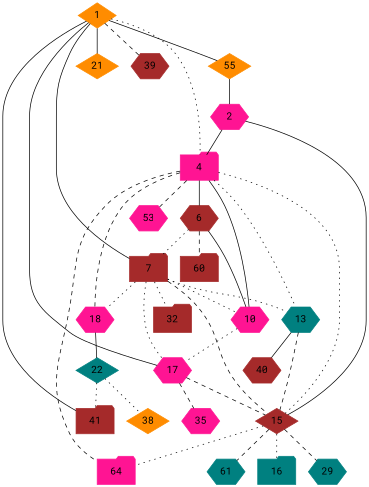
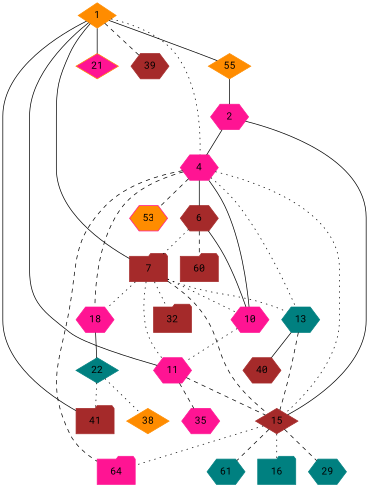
node "21": fillcolor darkorange -> deeppink
node "4": shape folder -> hexagon
node "53": fillcolor deeppink -> darkorange
node "17": label "17" -> "11"
